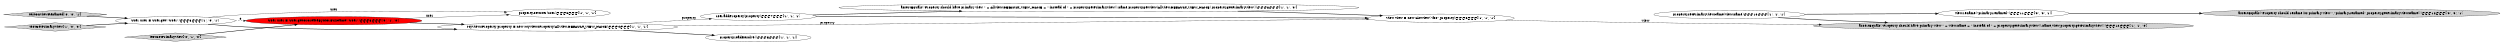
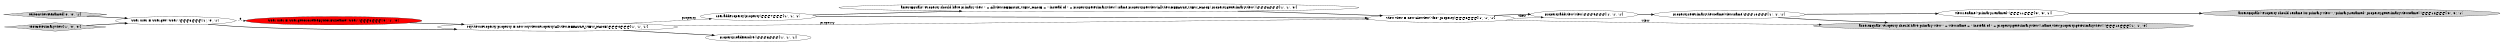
node "property.setUser(user)@@@6@@@['1', '1', '1']": removed
node "property.addView(view)@@@9@@@['1', '1', '1']": added
node "testGetPrimaryView['0', '1', '0']": removed
